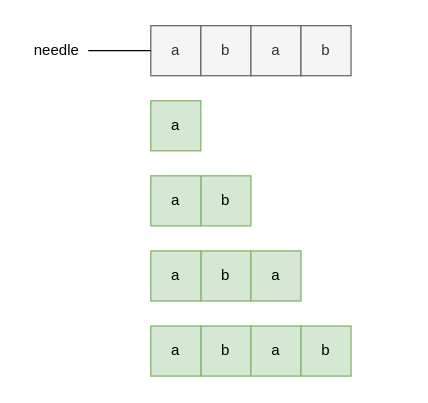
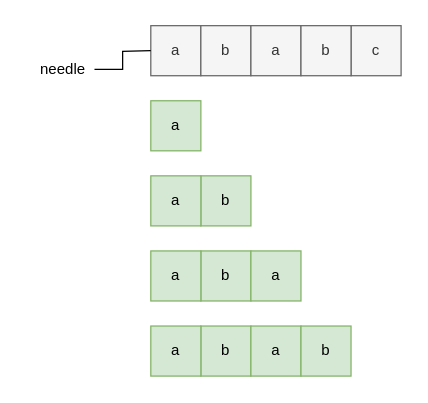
node "needle": moved (57, 51) -> (63, 69)
node "c": added
